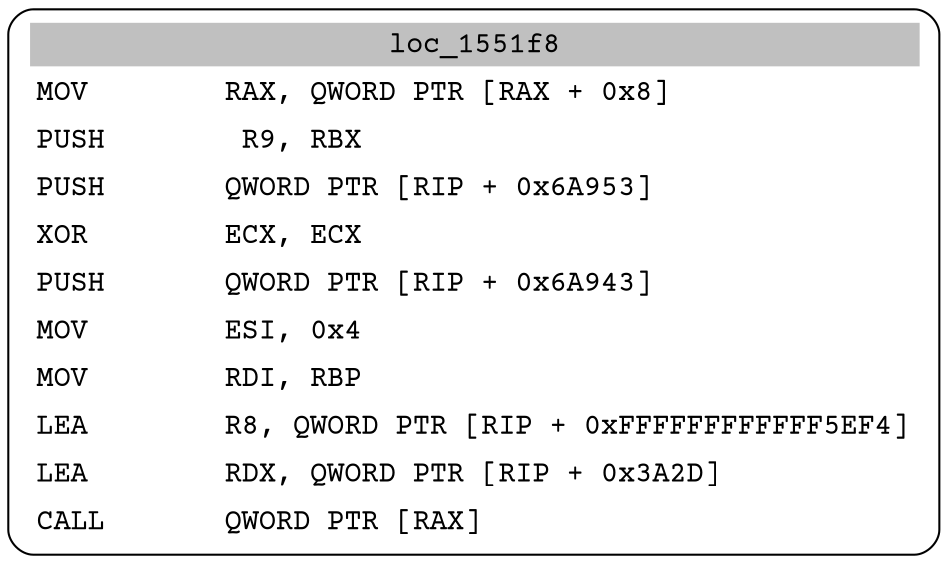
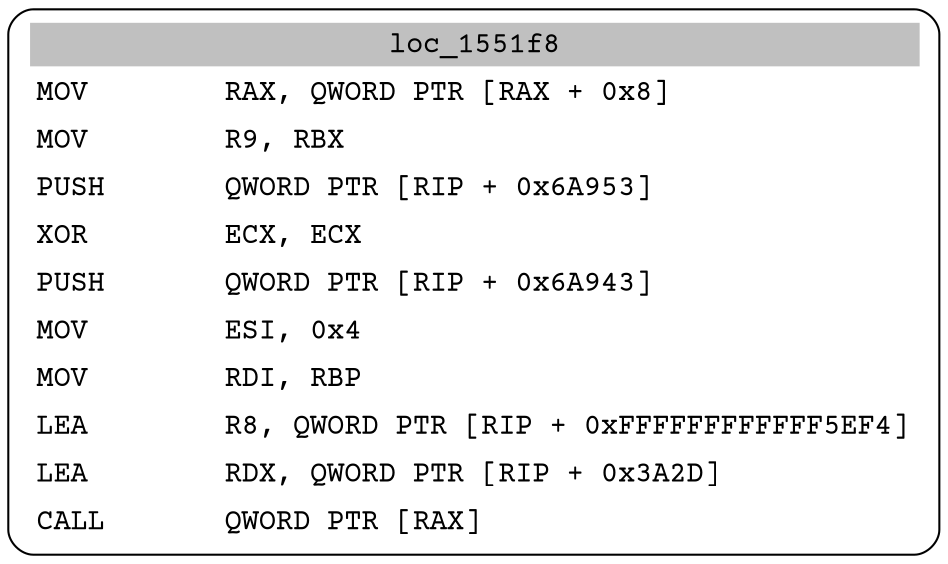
node "loc_1551f8": text "PUSH        R9, RBX" -> "MOV        R9, RBX"
